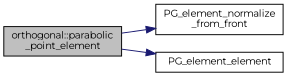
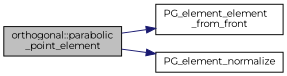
node "PG_element_normalize _from_front": label "PG_element_normalize _from_front" -> "PG_element_element _from_front"
node "PG_element_element": label "PG_element_element" -> "PG_element_normalize"
